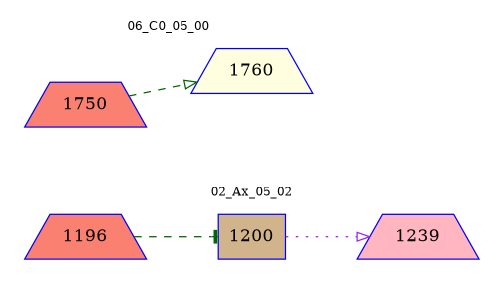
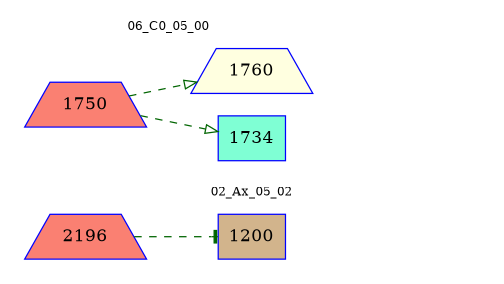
node "1734": added
node "1196": label "1196" -> "2196"
node "1239": removed
